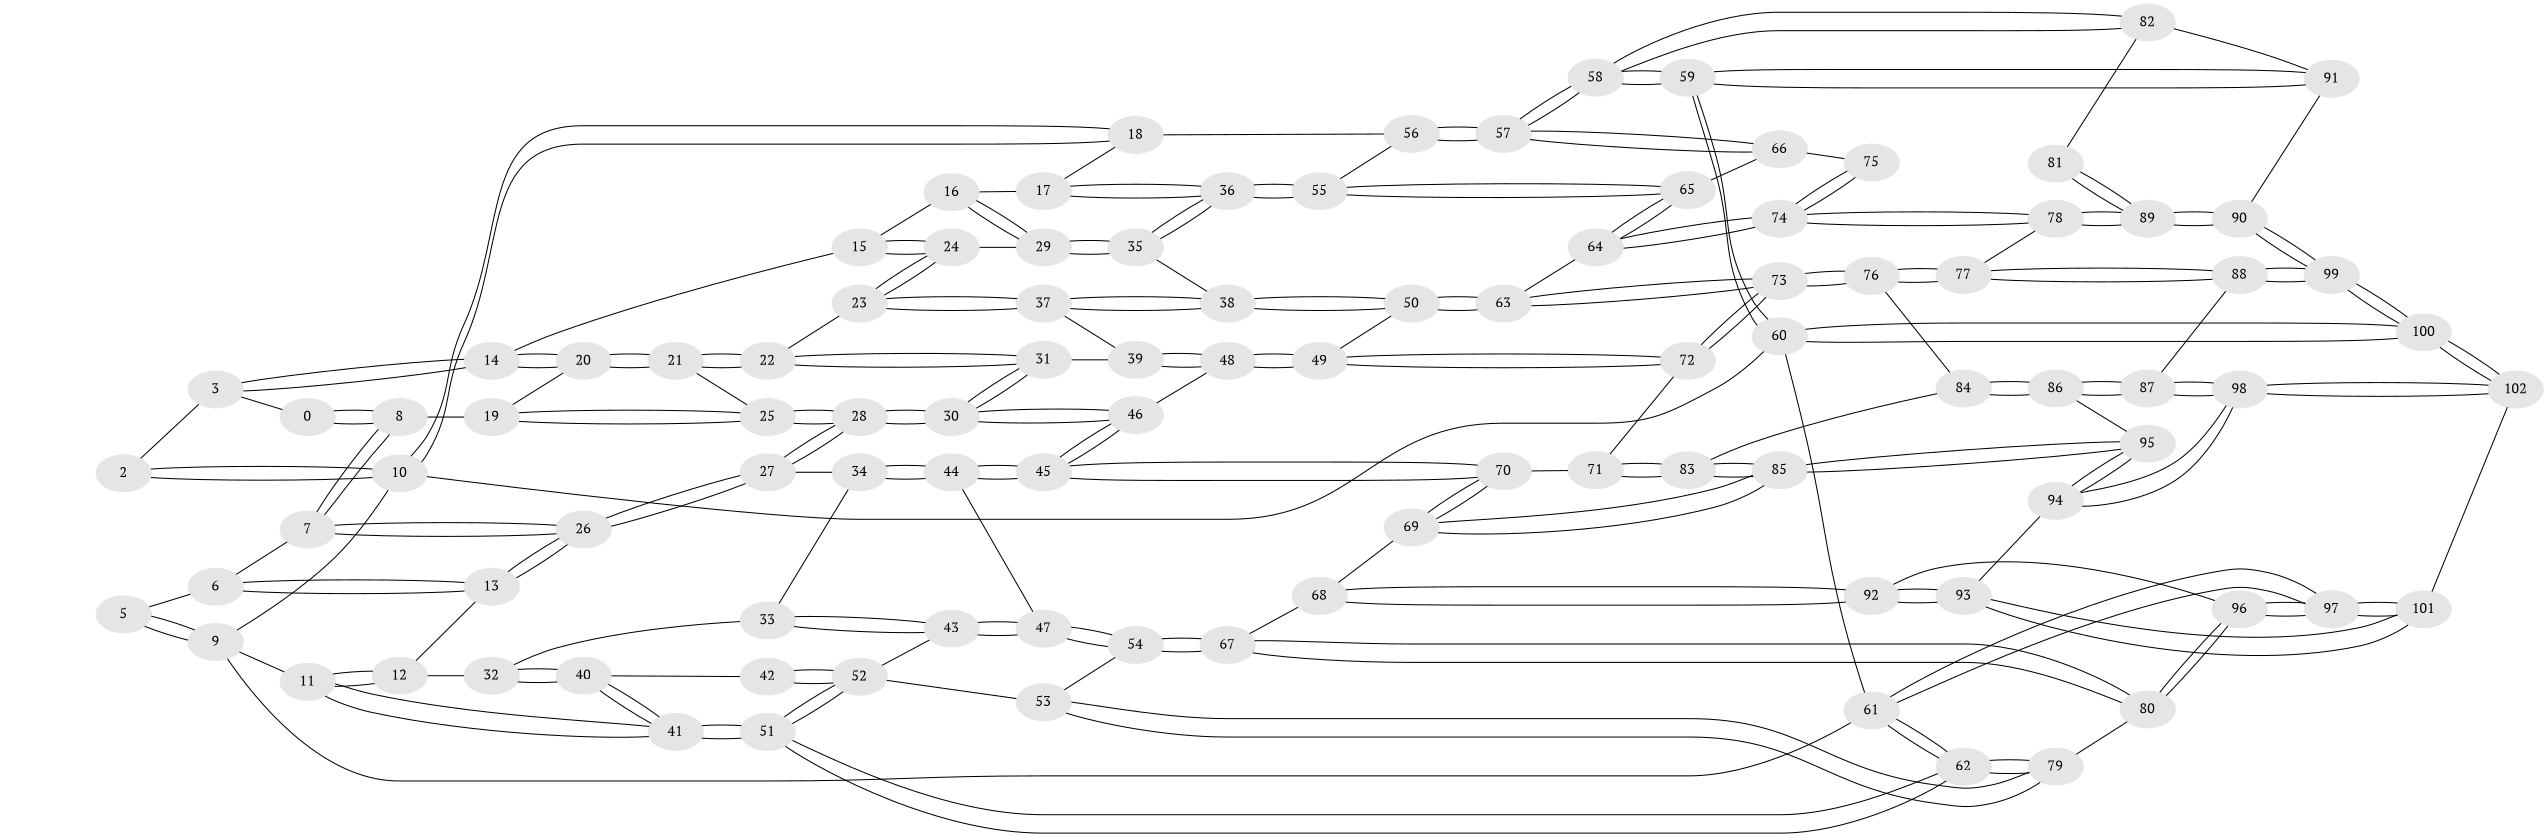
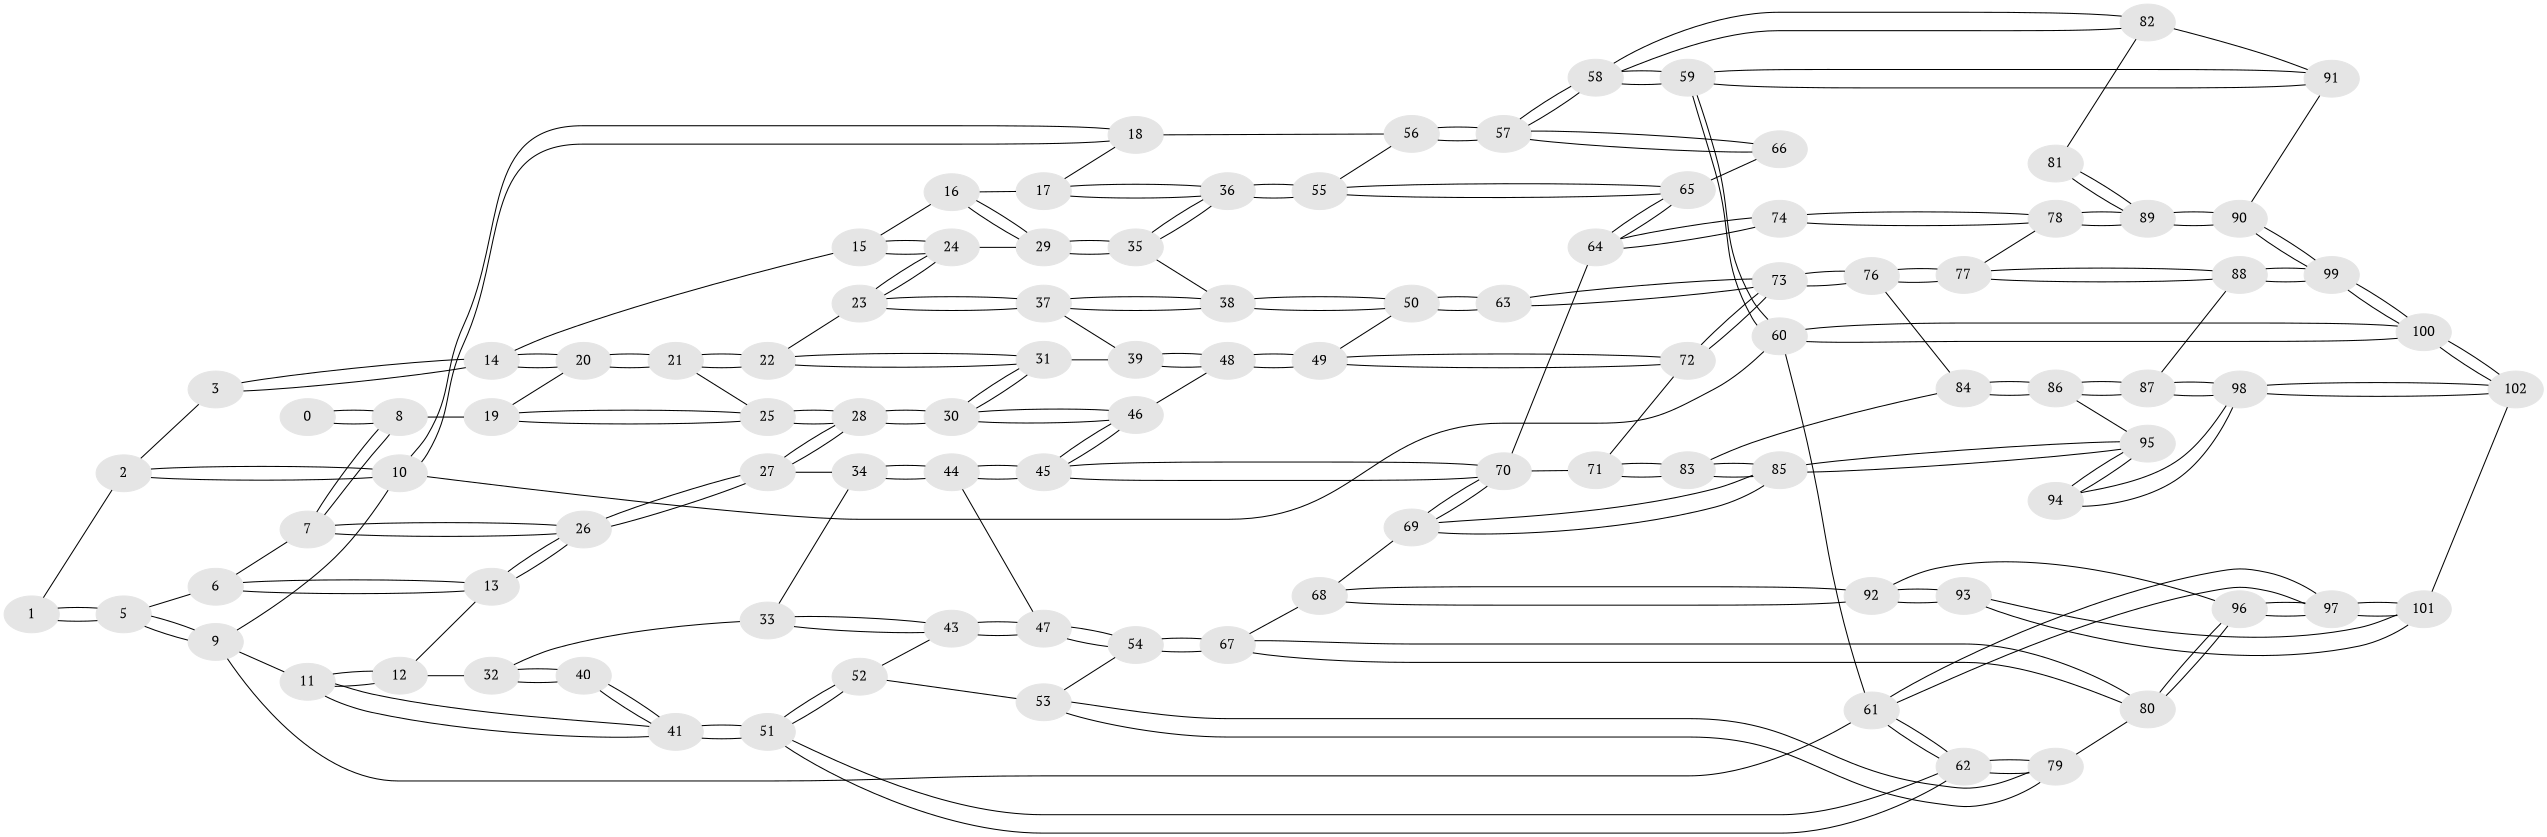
node "75": removed
edge "64" -- "63": now "64" -- "70"
edge "3" -- "0": removed
edge "94" -- "93": removed
node "1": added
node "42": removed
